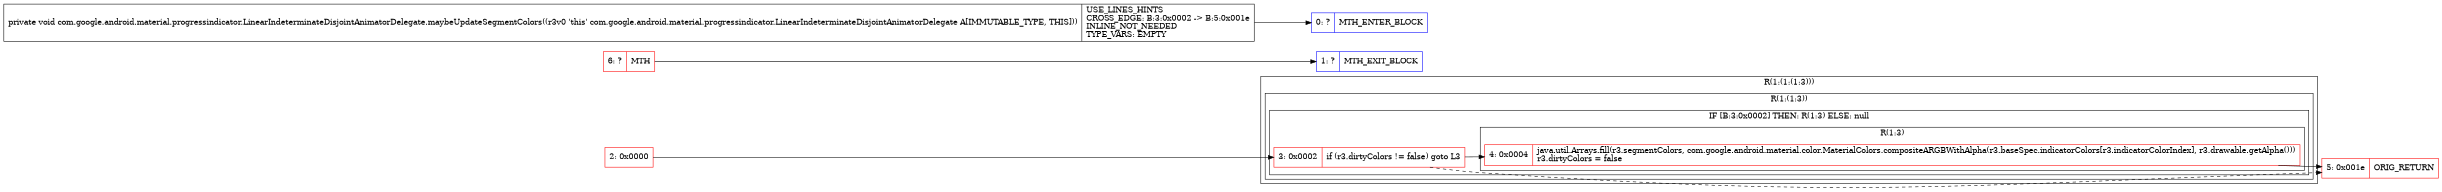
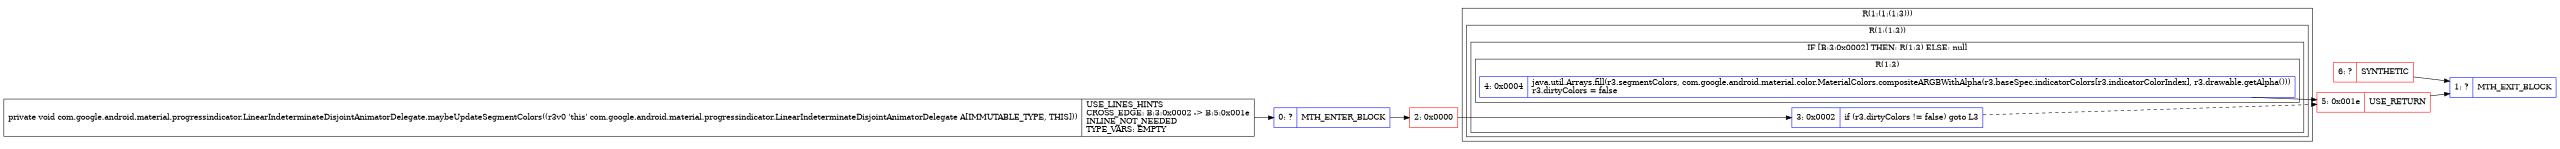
node "6: ?": text "MTH" -> "SYNTHETIC"
edge "5: 0x001e" -> "1: ?": added
edge "0: ?" -> "2: 0x0000": added
node "4: 0x0004": color red -> blue
node "3: 0x0002": color red -> blue
edge "3: 0x0002" -> "4: 0x0004": removed
node "5: 0x001e": text "ORIG_RETURN" -> "USE_RETURN"
